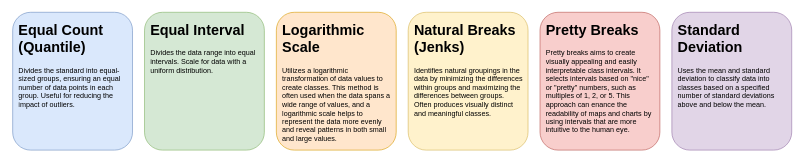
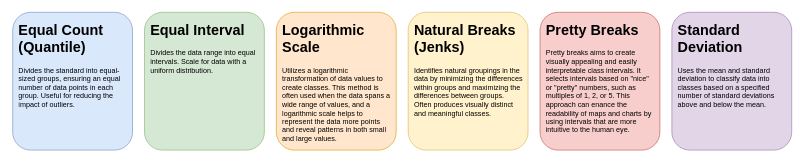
node "Logarithmic Scale Utilizes a logarithmic transformation of data values to create classes. This method is often used when the data spans a wide range of values, and a logarithmic scale helps to represent the data more evenly and reveal patterns in both small and large values.": label "Logarithmic Scale Utilizes a logarithmic transformation of data values to create classes. This method is often used when the data spans a wide range of values, and a logarithmic scale helps to represent the data more evenly and reveal patterns in both small and large values." -> "Logarithmic Scale Utilizes a logarithmic transformation of data values to create classes. This method is often used when the data spans a wide range of values, and a logarithmic scale helps to represent the data more points and reveal patterns in both small and large values."
